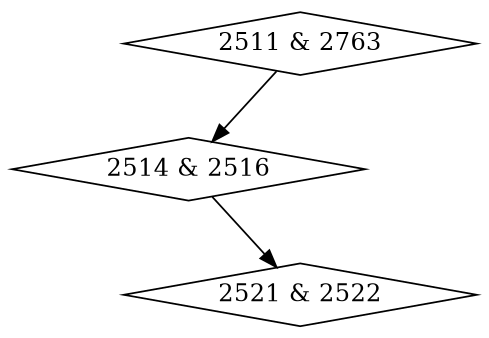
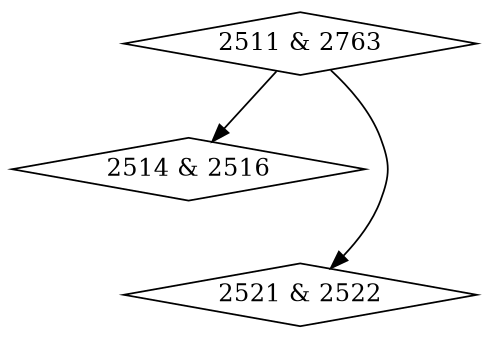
edge "2514 & 2516" -> "2521 & 2522": now "2511 & 2763" -> "2521 & 2522"
